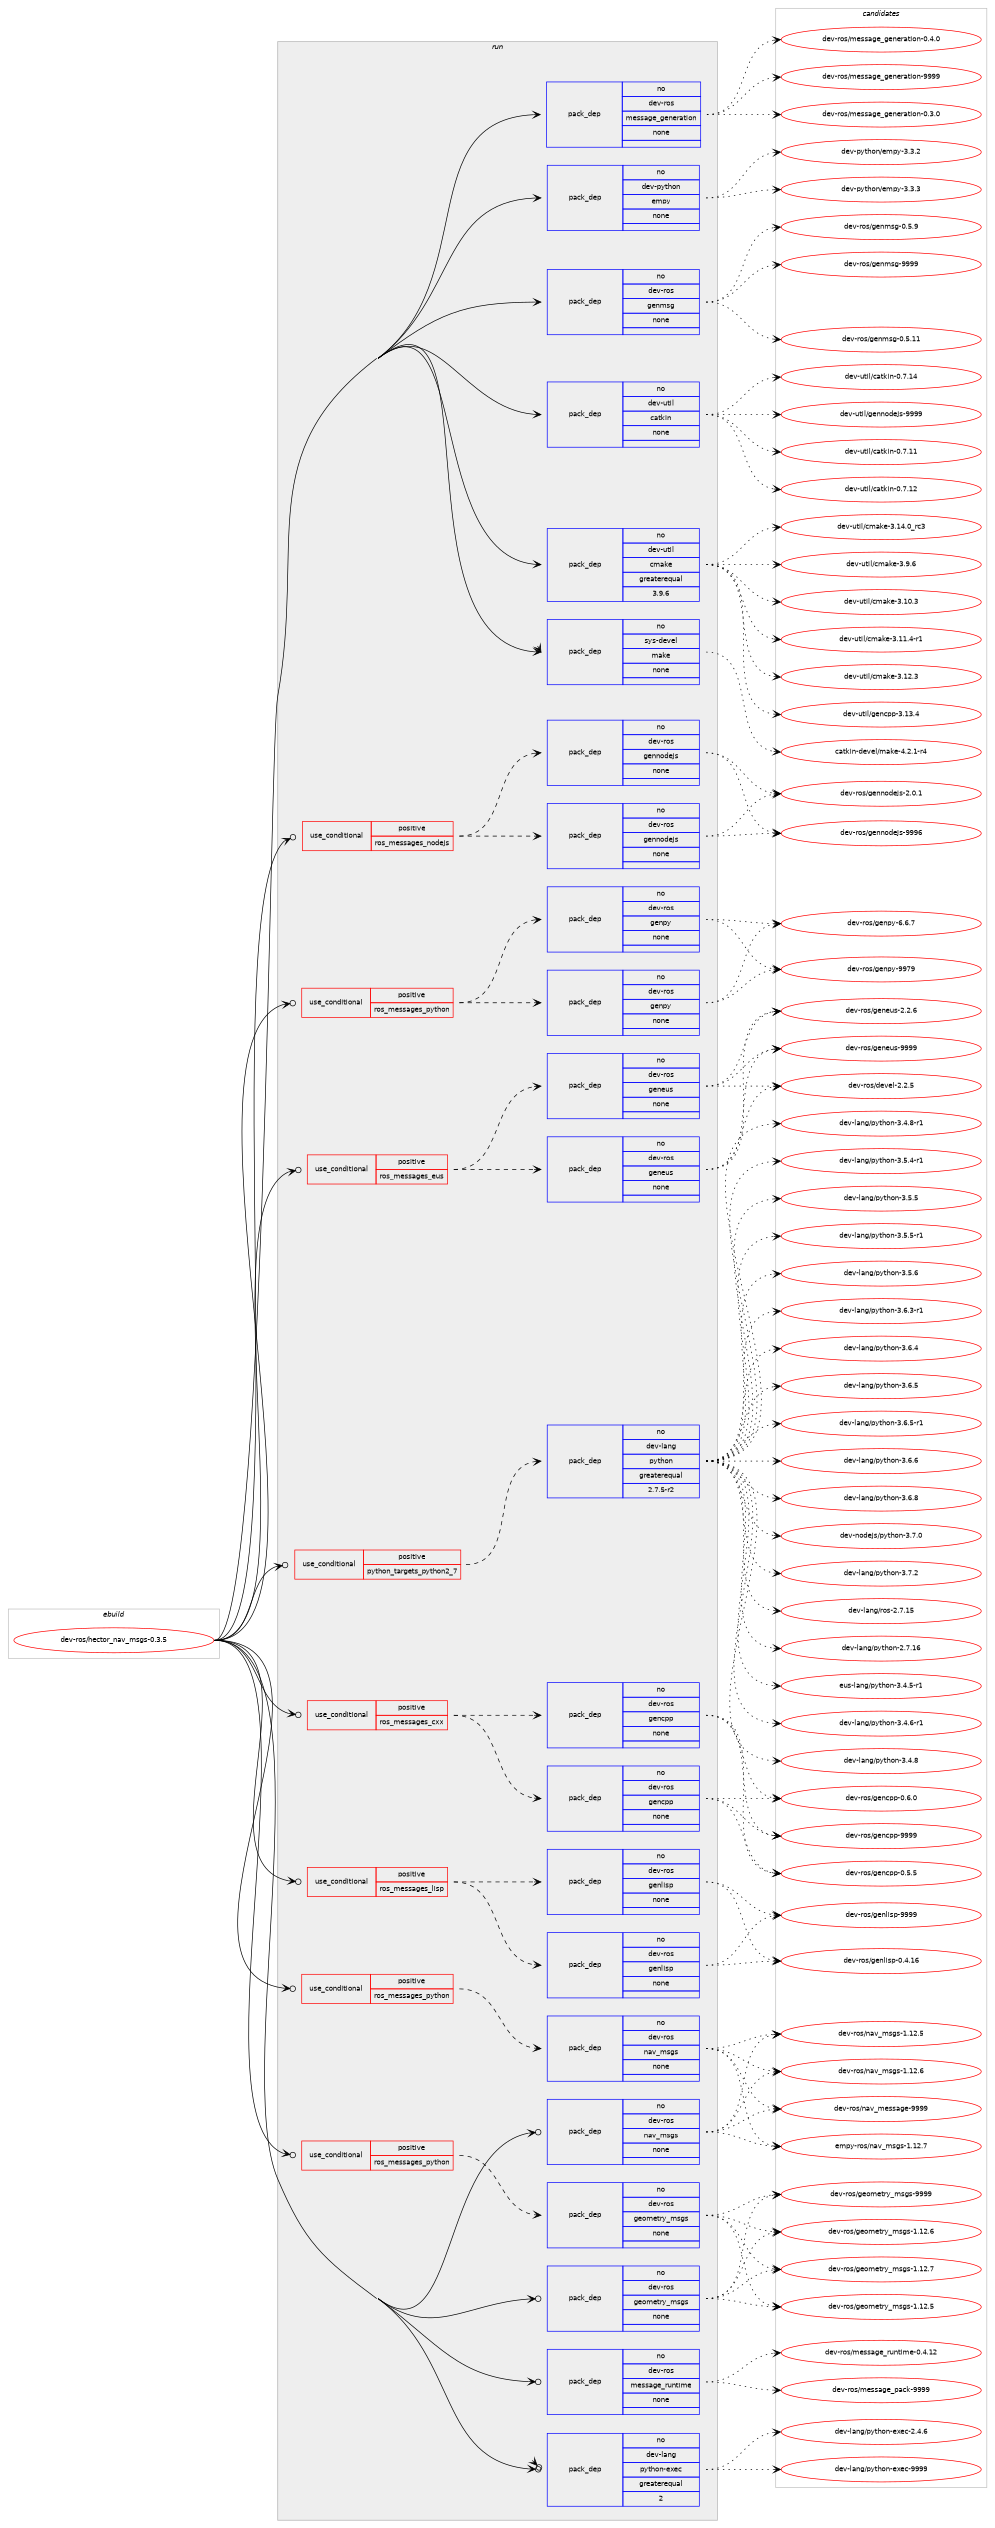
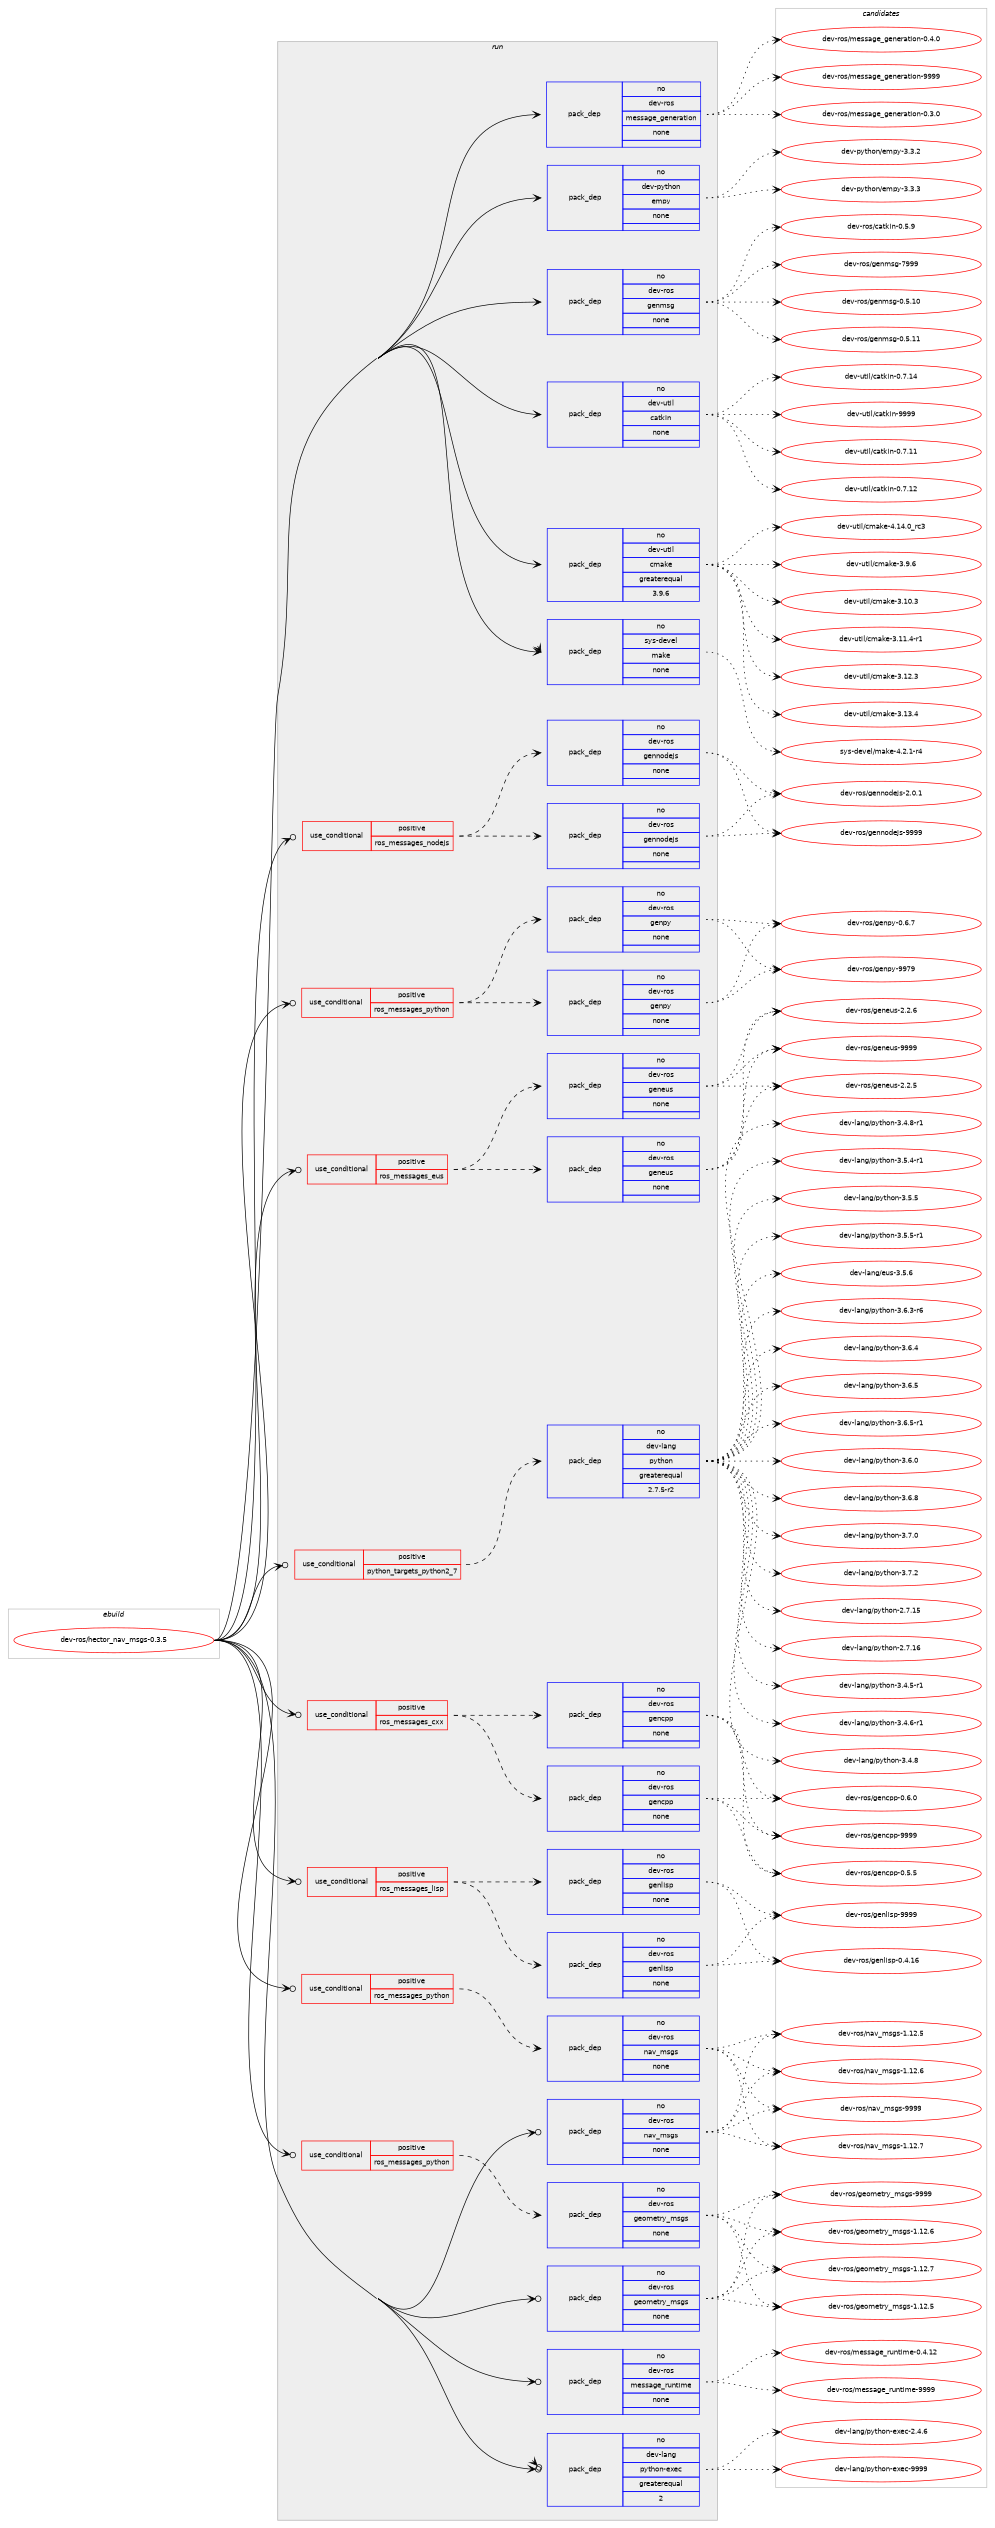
node "dev-ros/genmsg-0.5.9": label "dev-ros/genmsg-0.5.9" -> "dev-ros/catkin-0.5.9"
node "dev-ros/genmsg-9999": label "dev-ros/genmsg-9999" -> "dev-ros/genmsg-7999"
node "dev-ros/genmsg-0.5.10": added
node "dev-util/gennodejs-9999": label "dev-util/gennodejs-9999" -> "dev-util/catkin-9999"
node "dev-util/cmake-3.14.0_rc3": label "dev-util/cmake-3.14.0_rc3" -> "dev-util/cmake-4.14.0_rc3"
node "dev-util/gencpp-3.13.4": label "dev-util/gencpp-3.13.4" -> "dev-util/cmake-3.13.4"
node "catkin-devel/make-4.2.1-r4": label "catkin-devel/make-4.2.1-r4" -> "sys-devel/make-4.2.1-r4"
node "dev-ros/gennodejs-9996": label "dev-ros/gennodejs-9996" -> "dev-ros/gennodejs-9999"
node "dev-ros/genpy-6.6.7": label "dev-ros/genpy-6.6.7" -> "dev-ros/genpy-0.6.7"
node "dev-ros/devel-2.2.5": label "dev-ros/devel-2.2.5" -> "dev-ros/geneus-2.2.5"
node "dev-lang/python-3.5.6": label "dev-lang/python-3.5.6" -> "dev-lang/eus-3.5.6"
node "dev-lang/python-3.6.3-r1": label "dev-lang/python-3.6.3-r1" -> "dev-lang/python-3.6.3-r6"
node "dev-lang/python-3.6.6": label "dev-lang/python-3.6.6" -> "dev-lang/python-3.6.0"
node "dev-nodejs/python-3.7.0": label "dev-nodejs/python-3.7.0" -> "dev-lang/python-3.7.0"
node "dev-lang/ros-2.7.15": label "dev-lang/ros-2.7.15" -> "dev-lang/python-2.7.15"
node "eus-lang/python-3.4.5-r1": label "eus-lang/python-3.4.5-r1" -> "dev-lang/python-3.4.5-r1"
node "dev-ros/nav_message-9999": label "dev-ros/nav_message-9999" -> "dev-ros/nav_msgs-9999"
node "empy-ros/nav_msgs-1.12.7": label "empy-ros/nav_msgs-1.12.7" -> "dev-ros/nav_msgs-1.12.7"
node "dev-ros/message_pack-9999": label "dev-ros/message_pack-9999" -> "dev-ros/message_runtime-9999"
